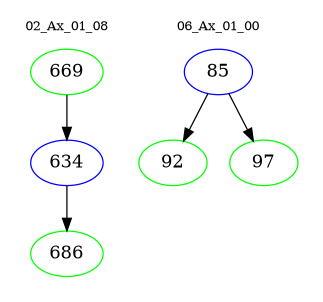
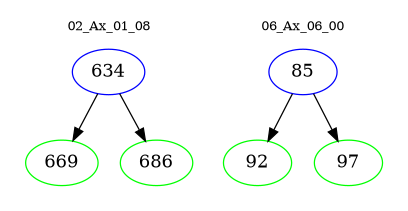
cluster "06_Ax_01_00": label "06_Ax_01_00" -> "06_Ax_06_00"
edge "669" -> "634": reversed
